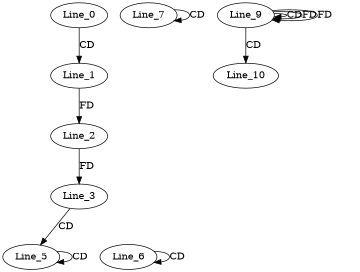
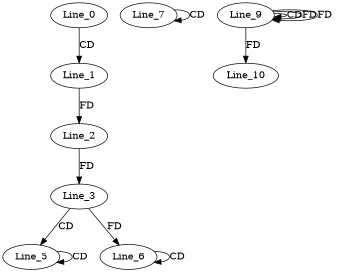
edge "Line_9" -> "Line_10": label "CD" -> "FD"
edge "Line_3" -> "Line_6": added, label "FD"
